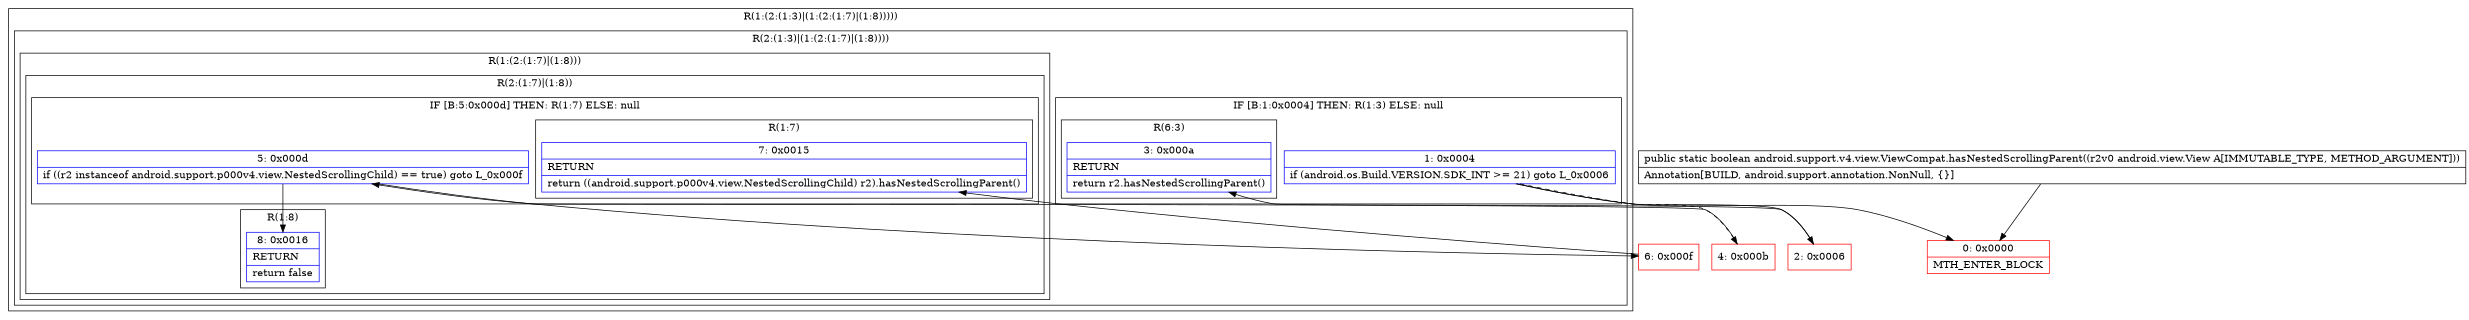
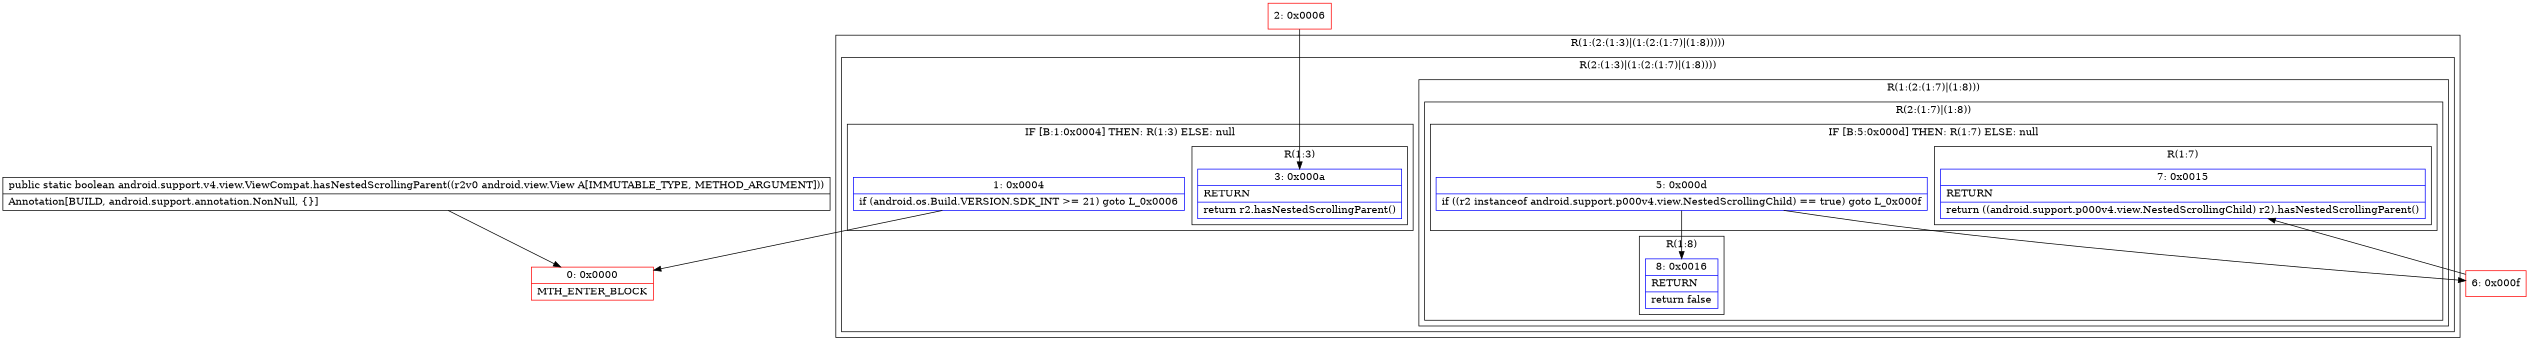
cluster "R(6:3)": label "R(6:3)" -> "R(1:3)"
edge "1: 0x0004" -> "2: 0x0006": removed
node "4: 0x000b": removed
